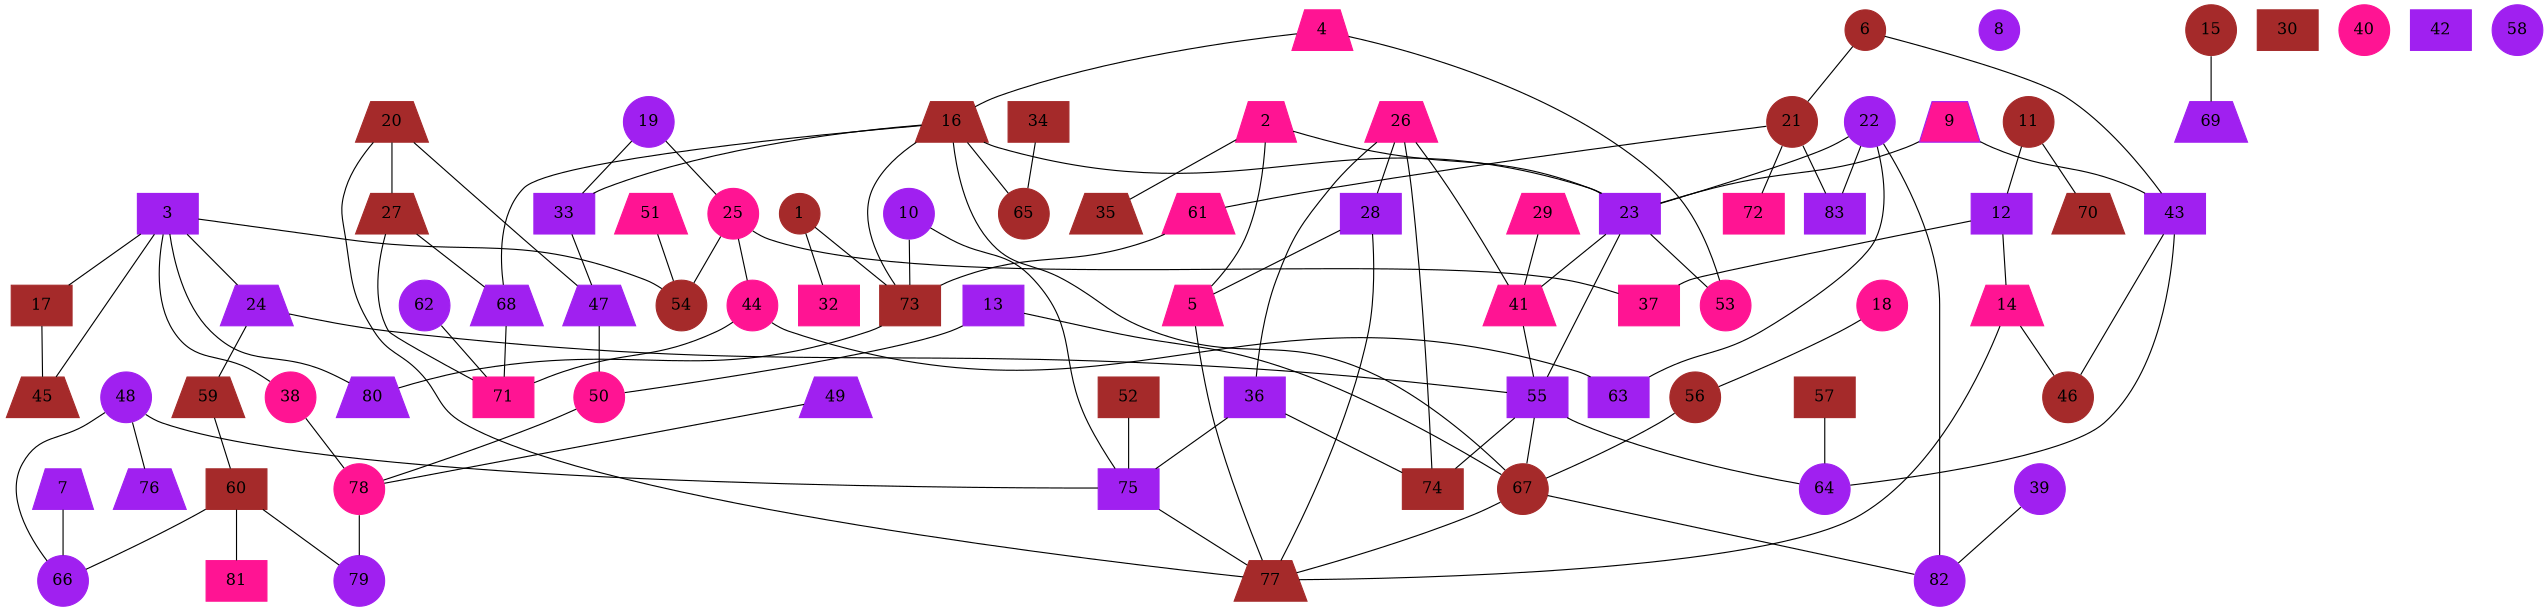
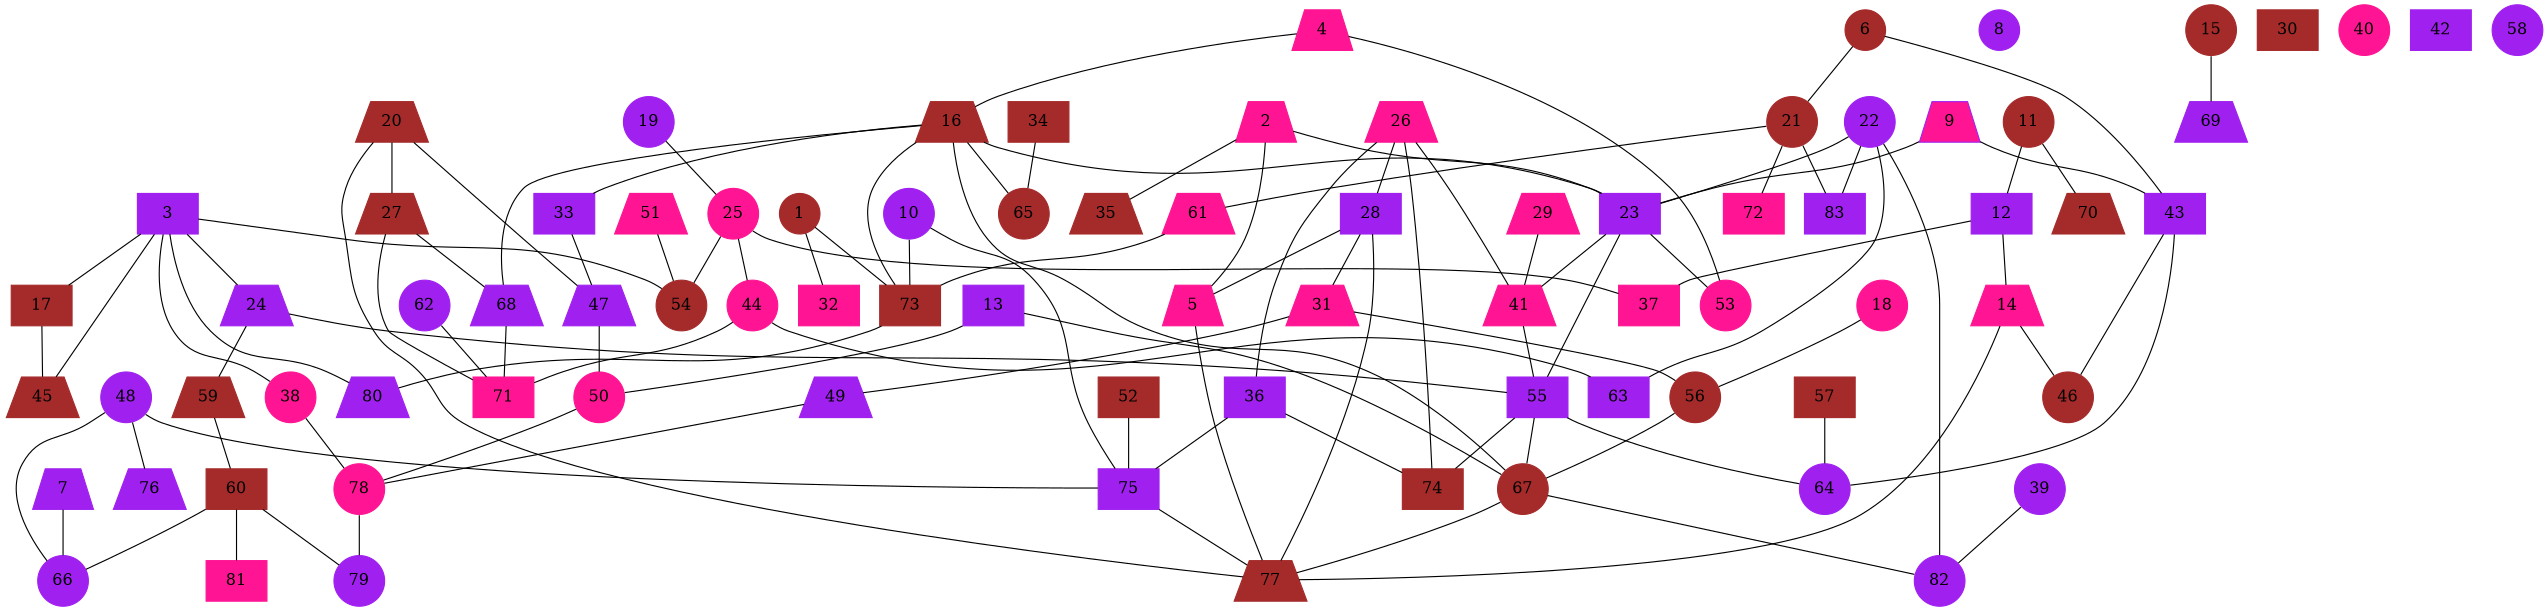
edge "19" -- "33": removed
node "31": added
